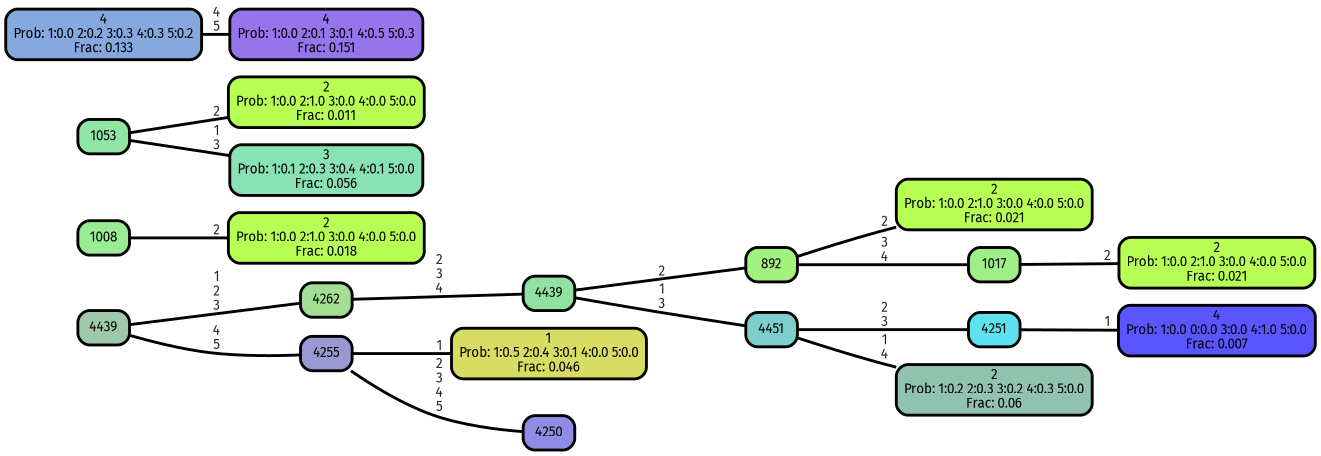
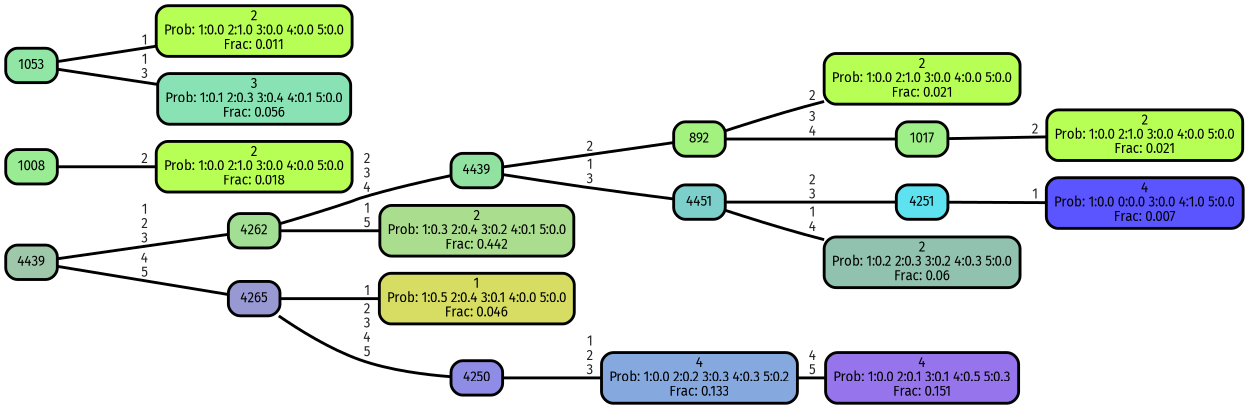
edge "2 Prob: 1:0.0 2:1.0 3:0.0 4:0.0 5:0.0 Frac: 0.011" -- "1053": label " 2" -> " 1"
node "2 Prob: 1:0.3 2:0.4 3:0.2 4:0.1 5:0.0 Frac: 0.442": added
node "4255": label "4255" -> "4265"
edge "4250" -- "4 Prob: 1:0.0 2:0.2 3:0.3 4:0.3 5:0.2 Frac: 0.133": added, label "1 2 3"
